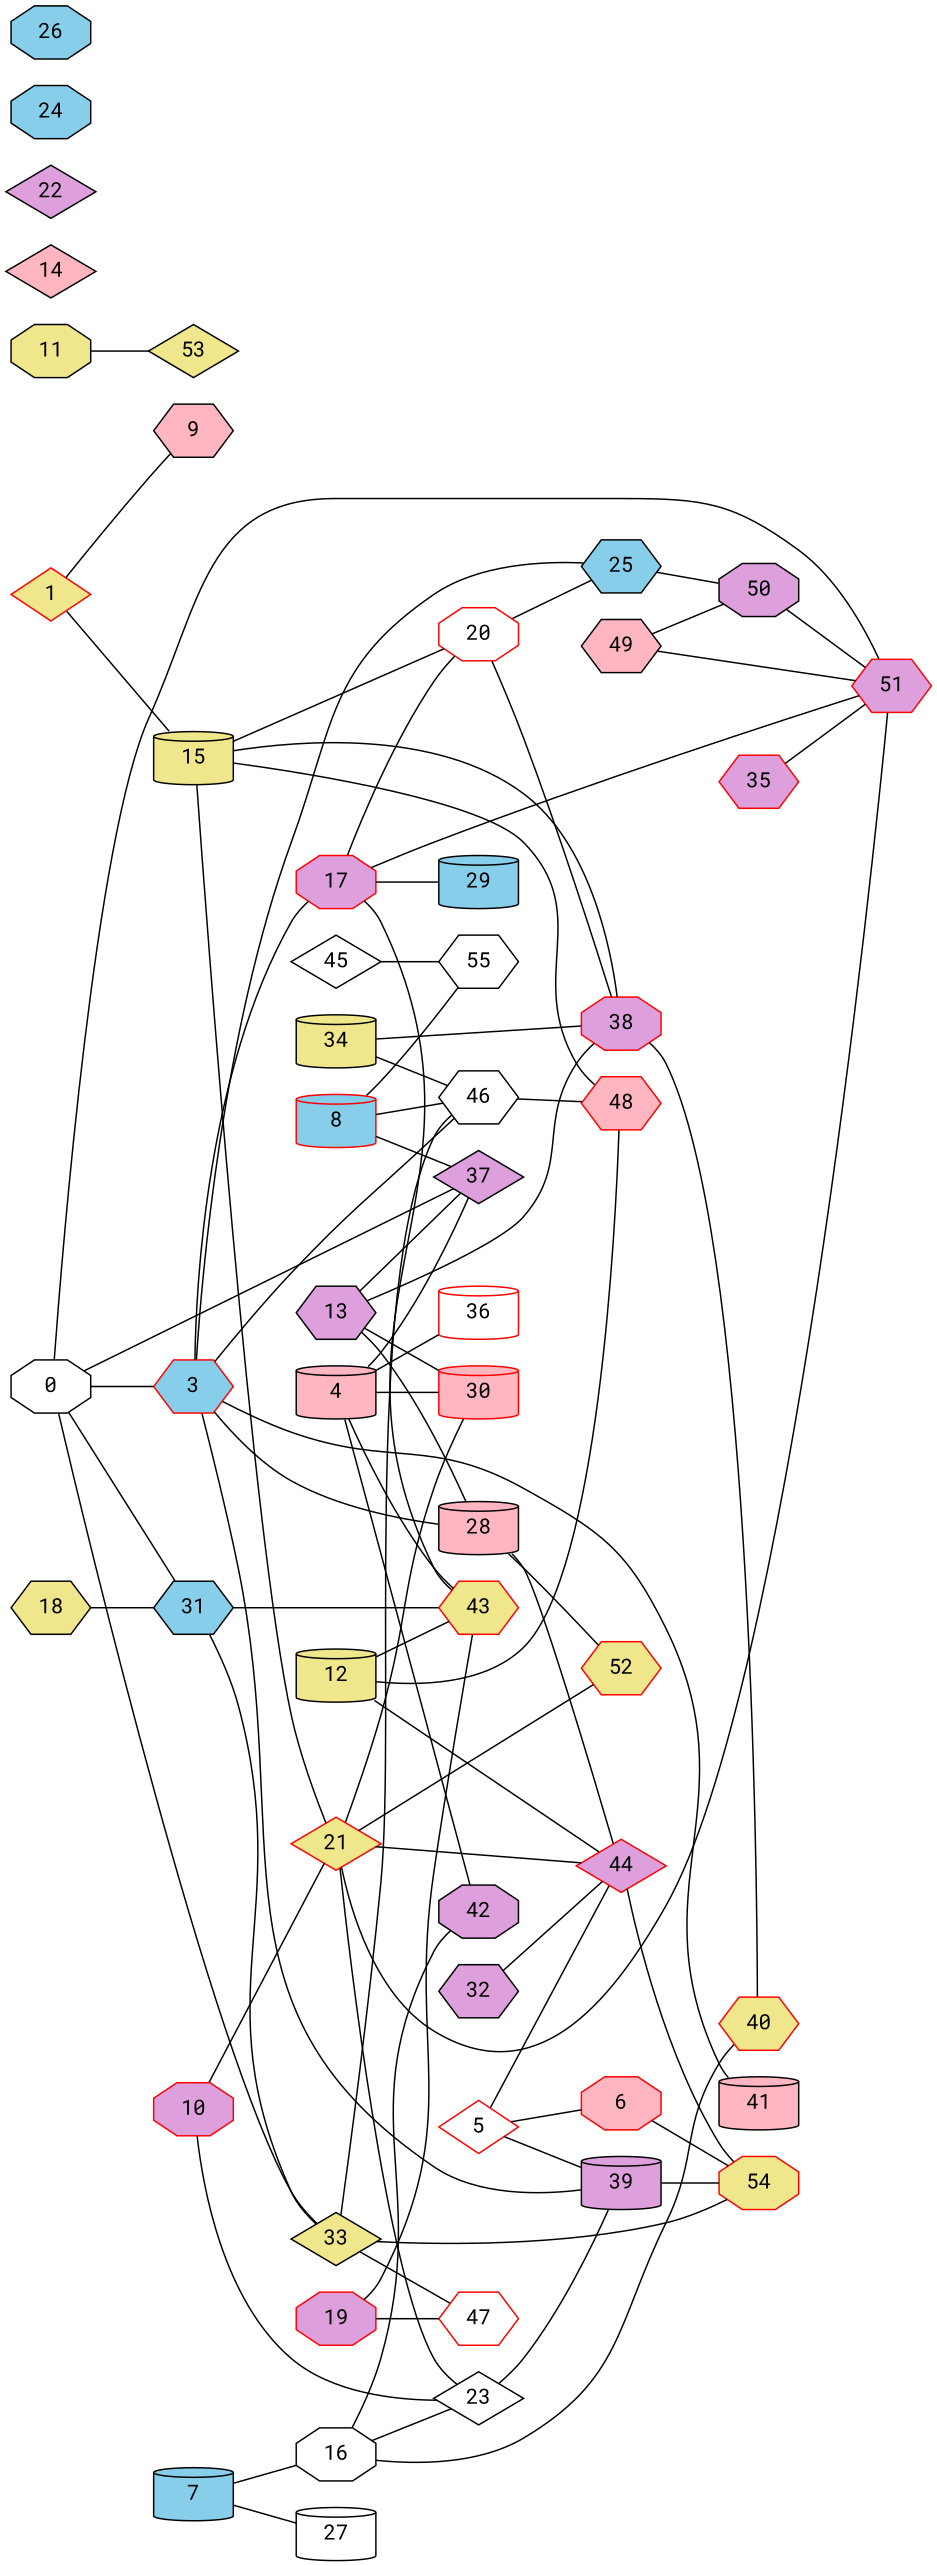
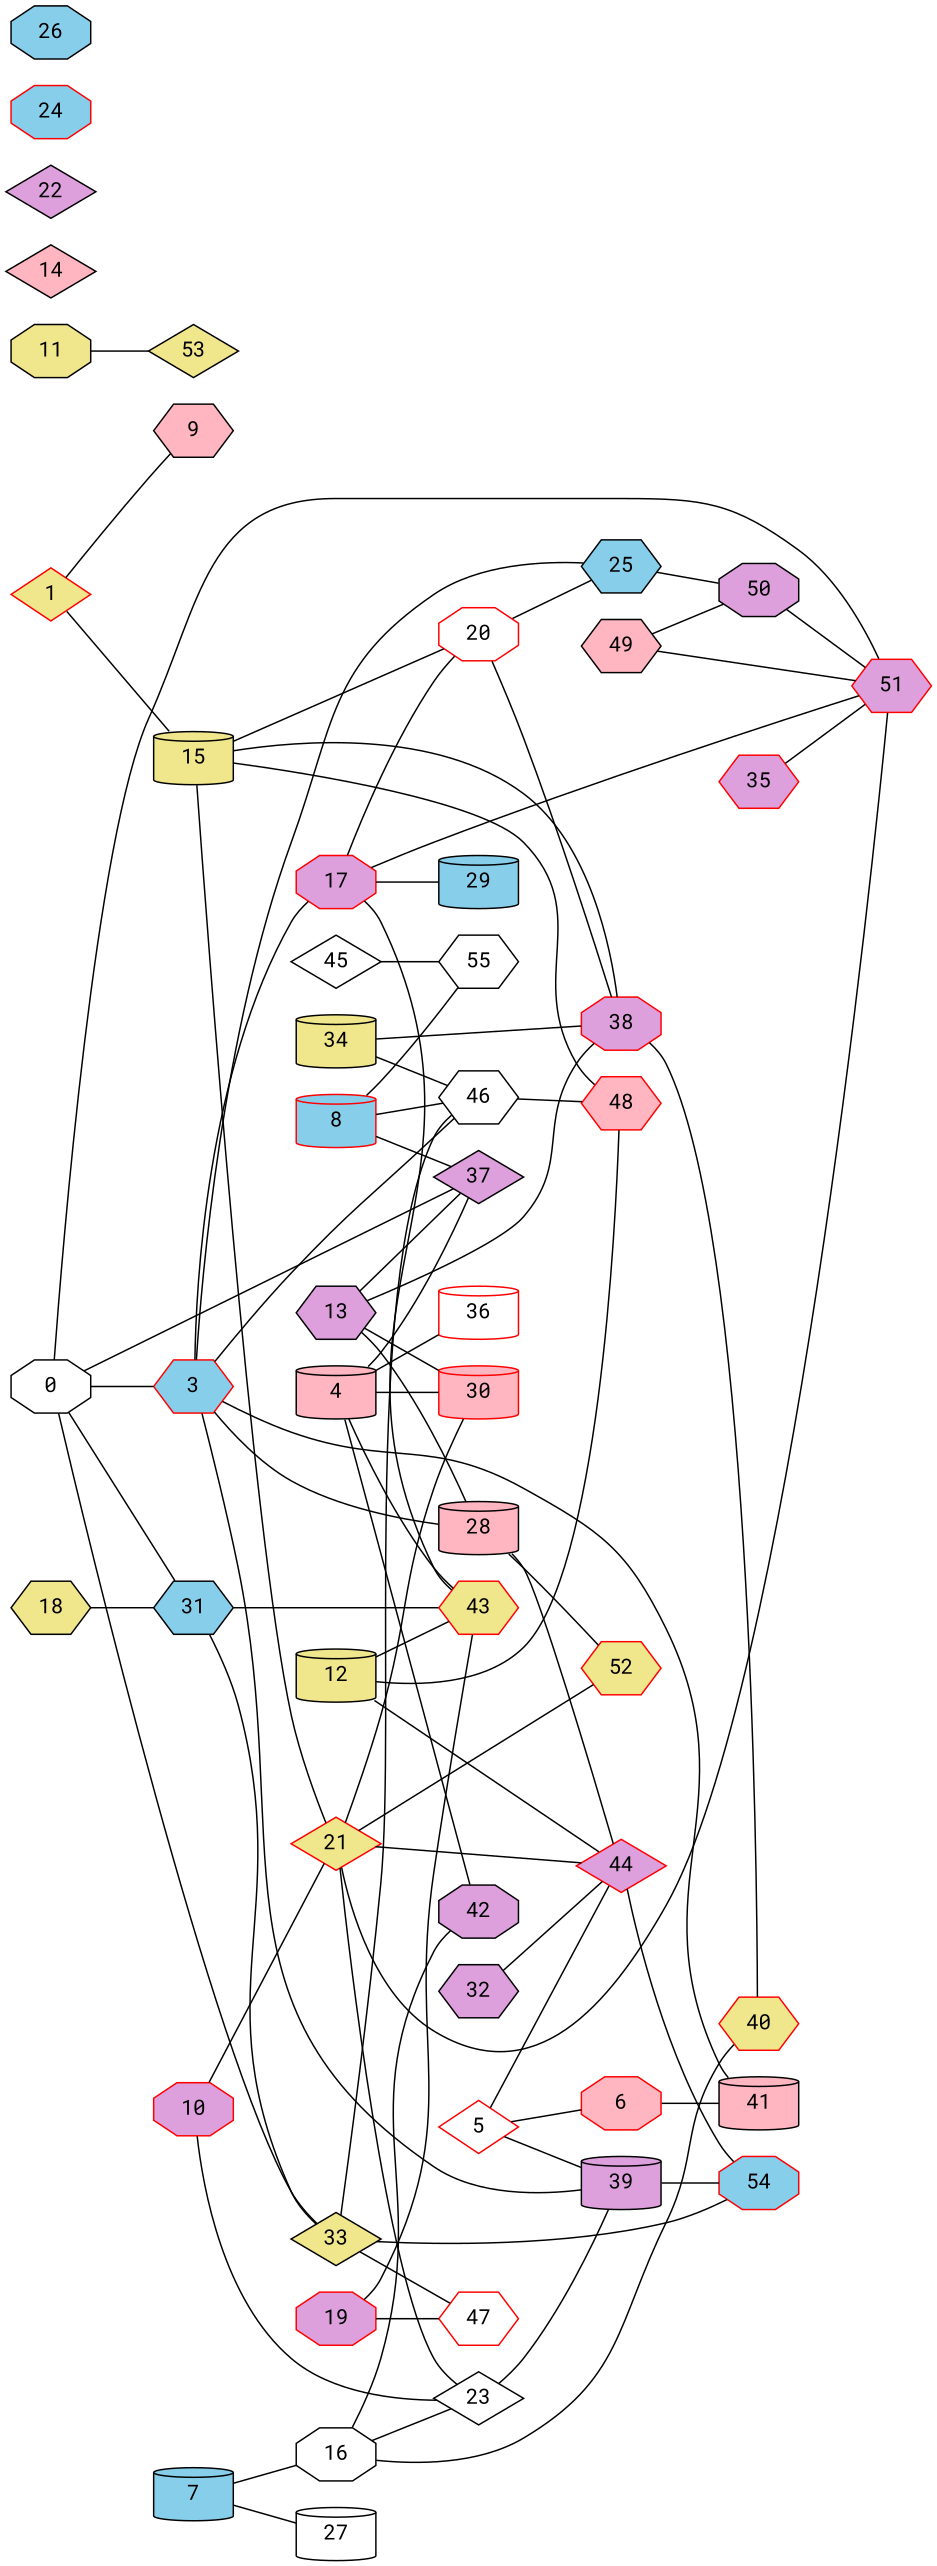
node "24": color black -> red
edge "6" -- "54": now "6" -- "41"
node "54": fillcolor khaki -> skyblue
